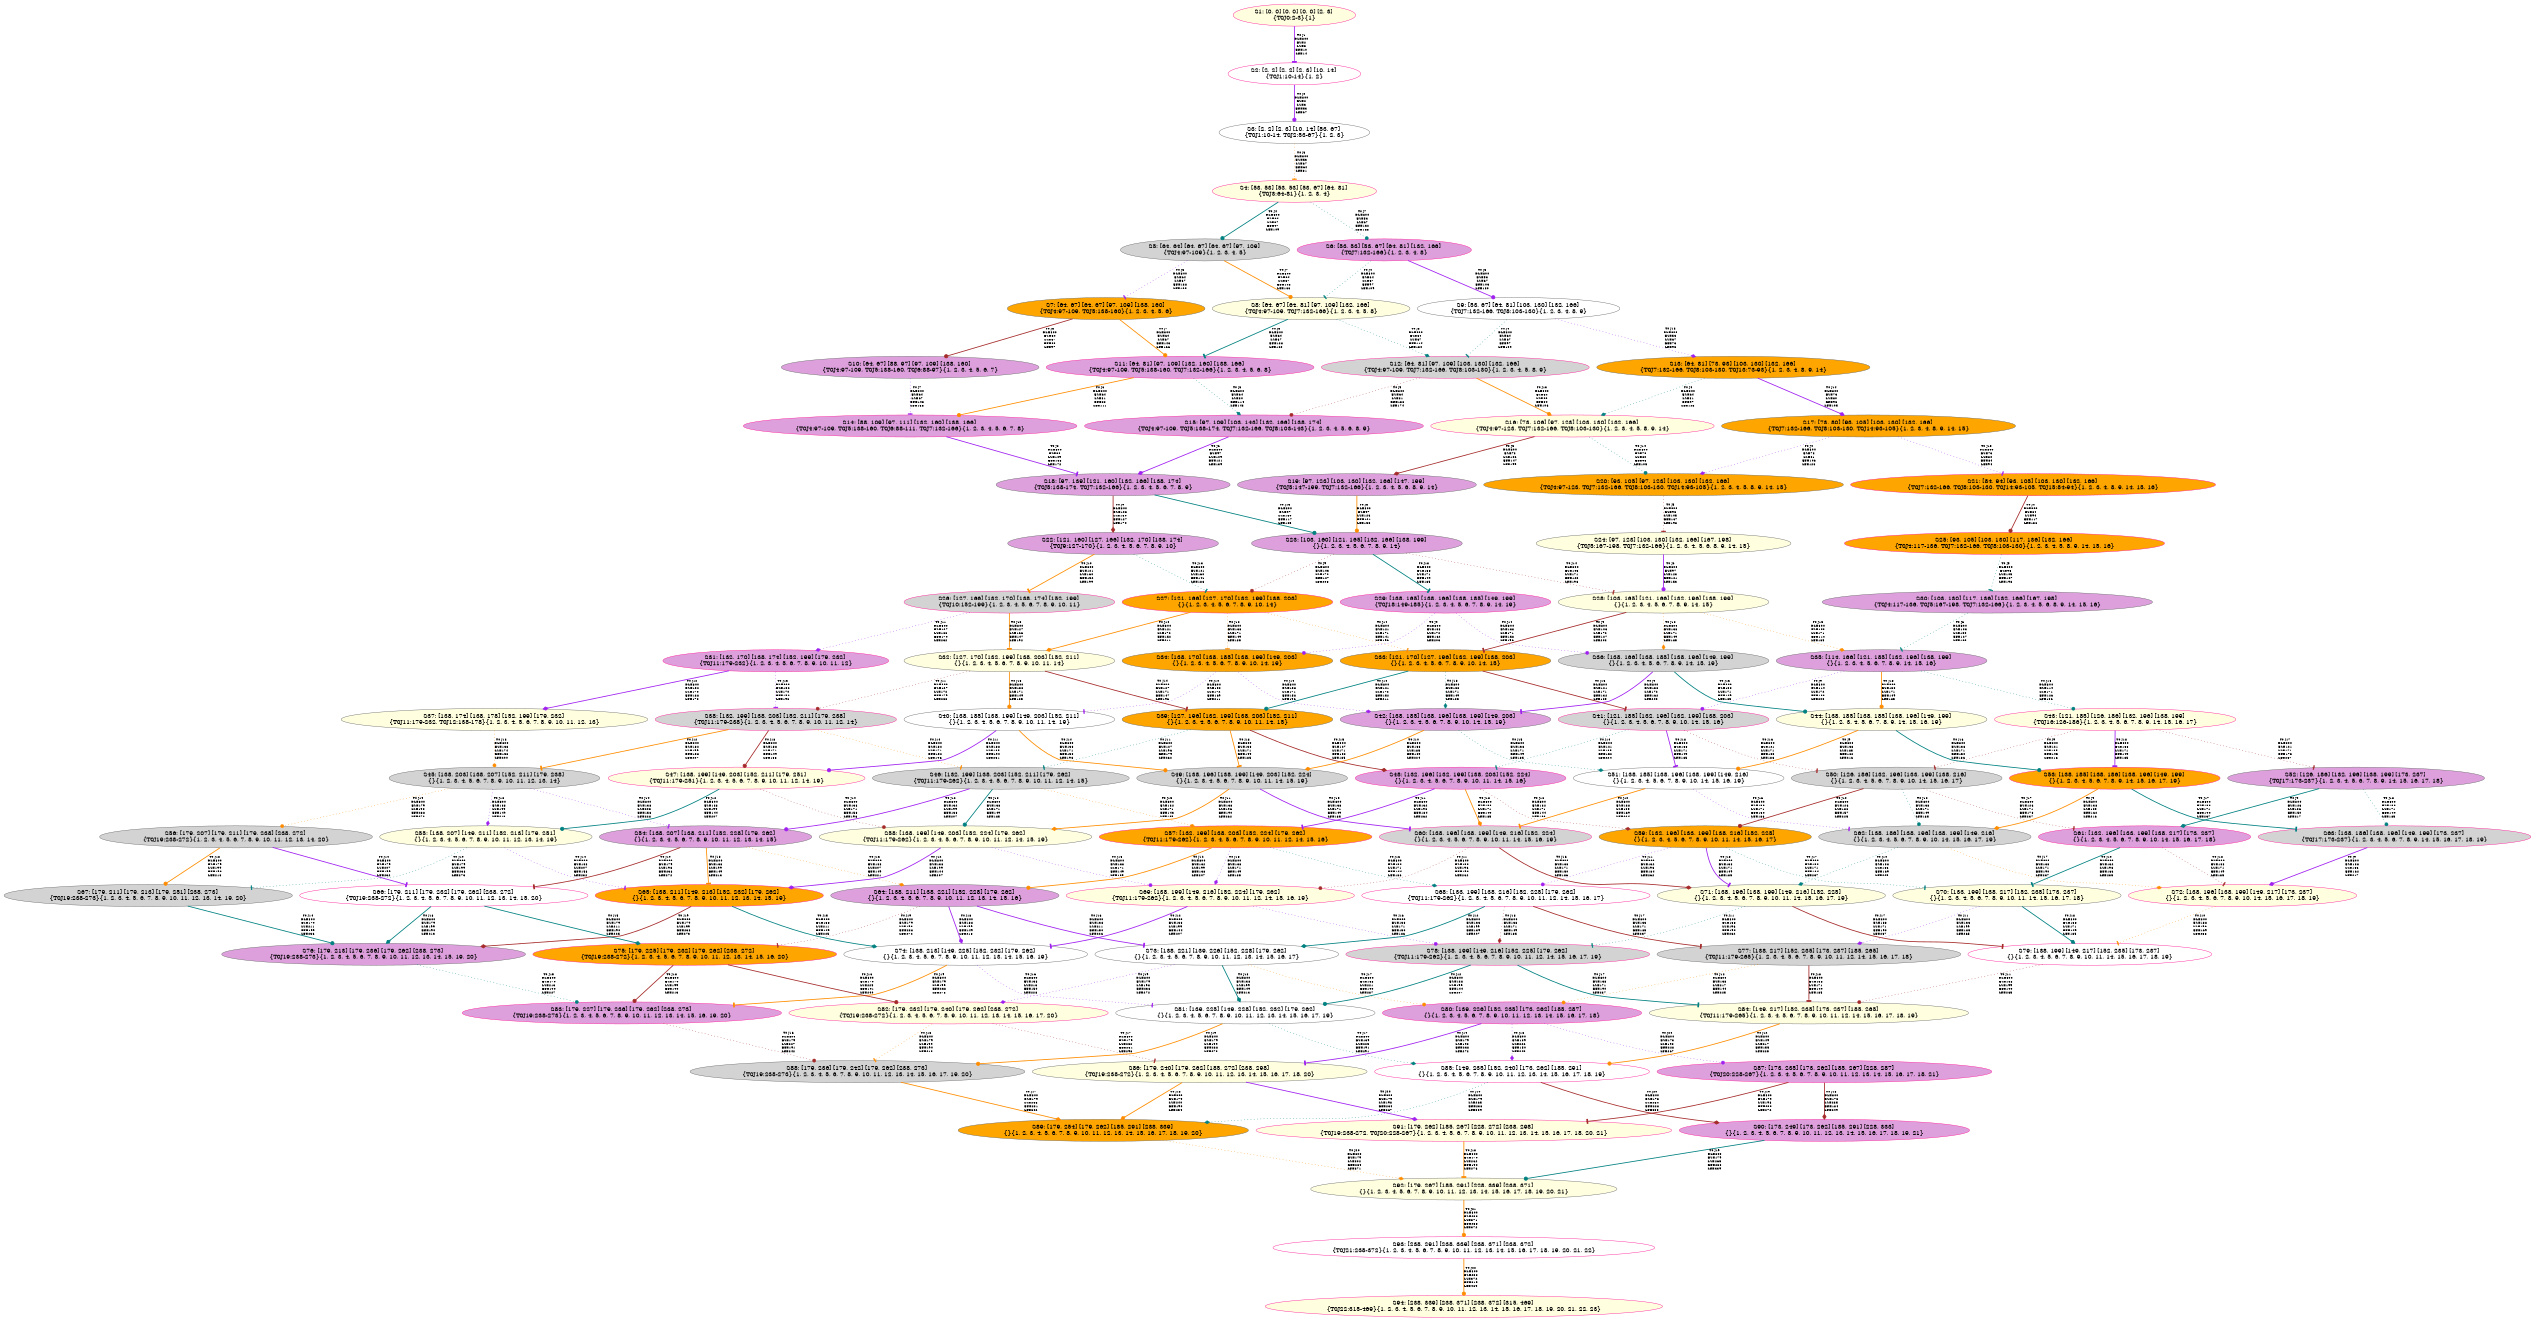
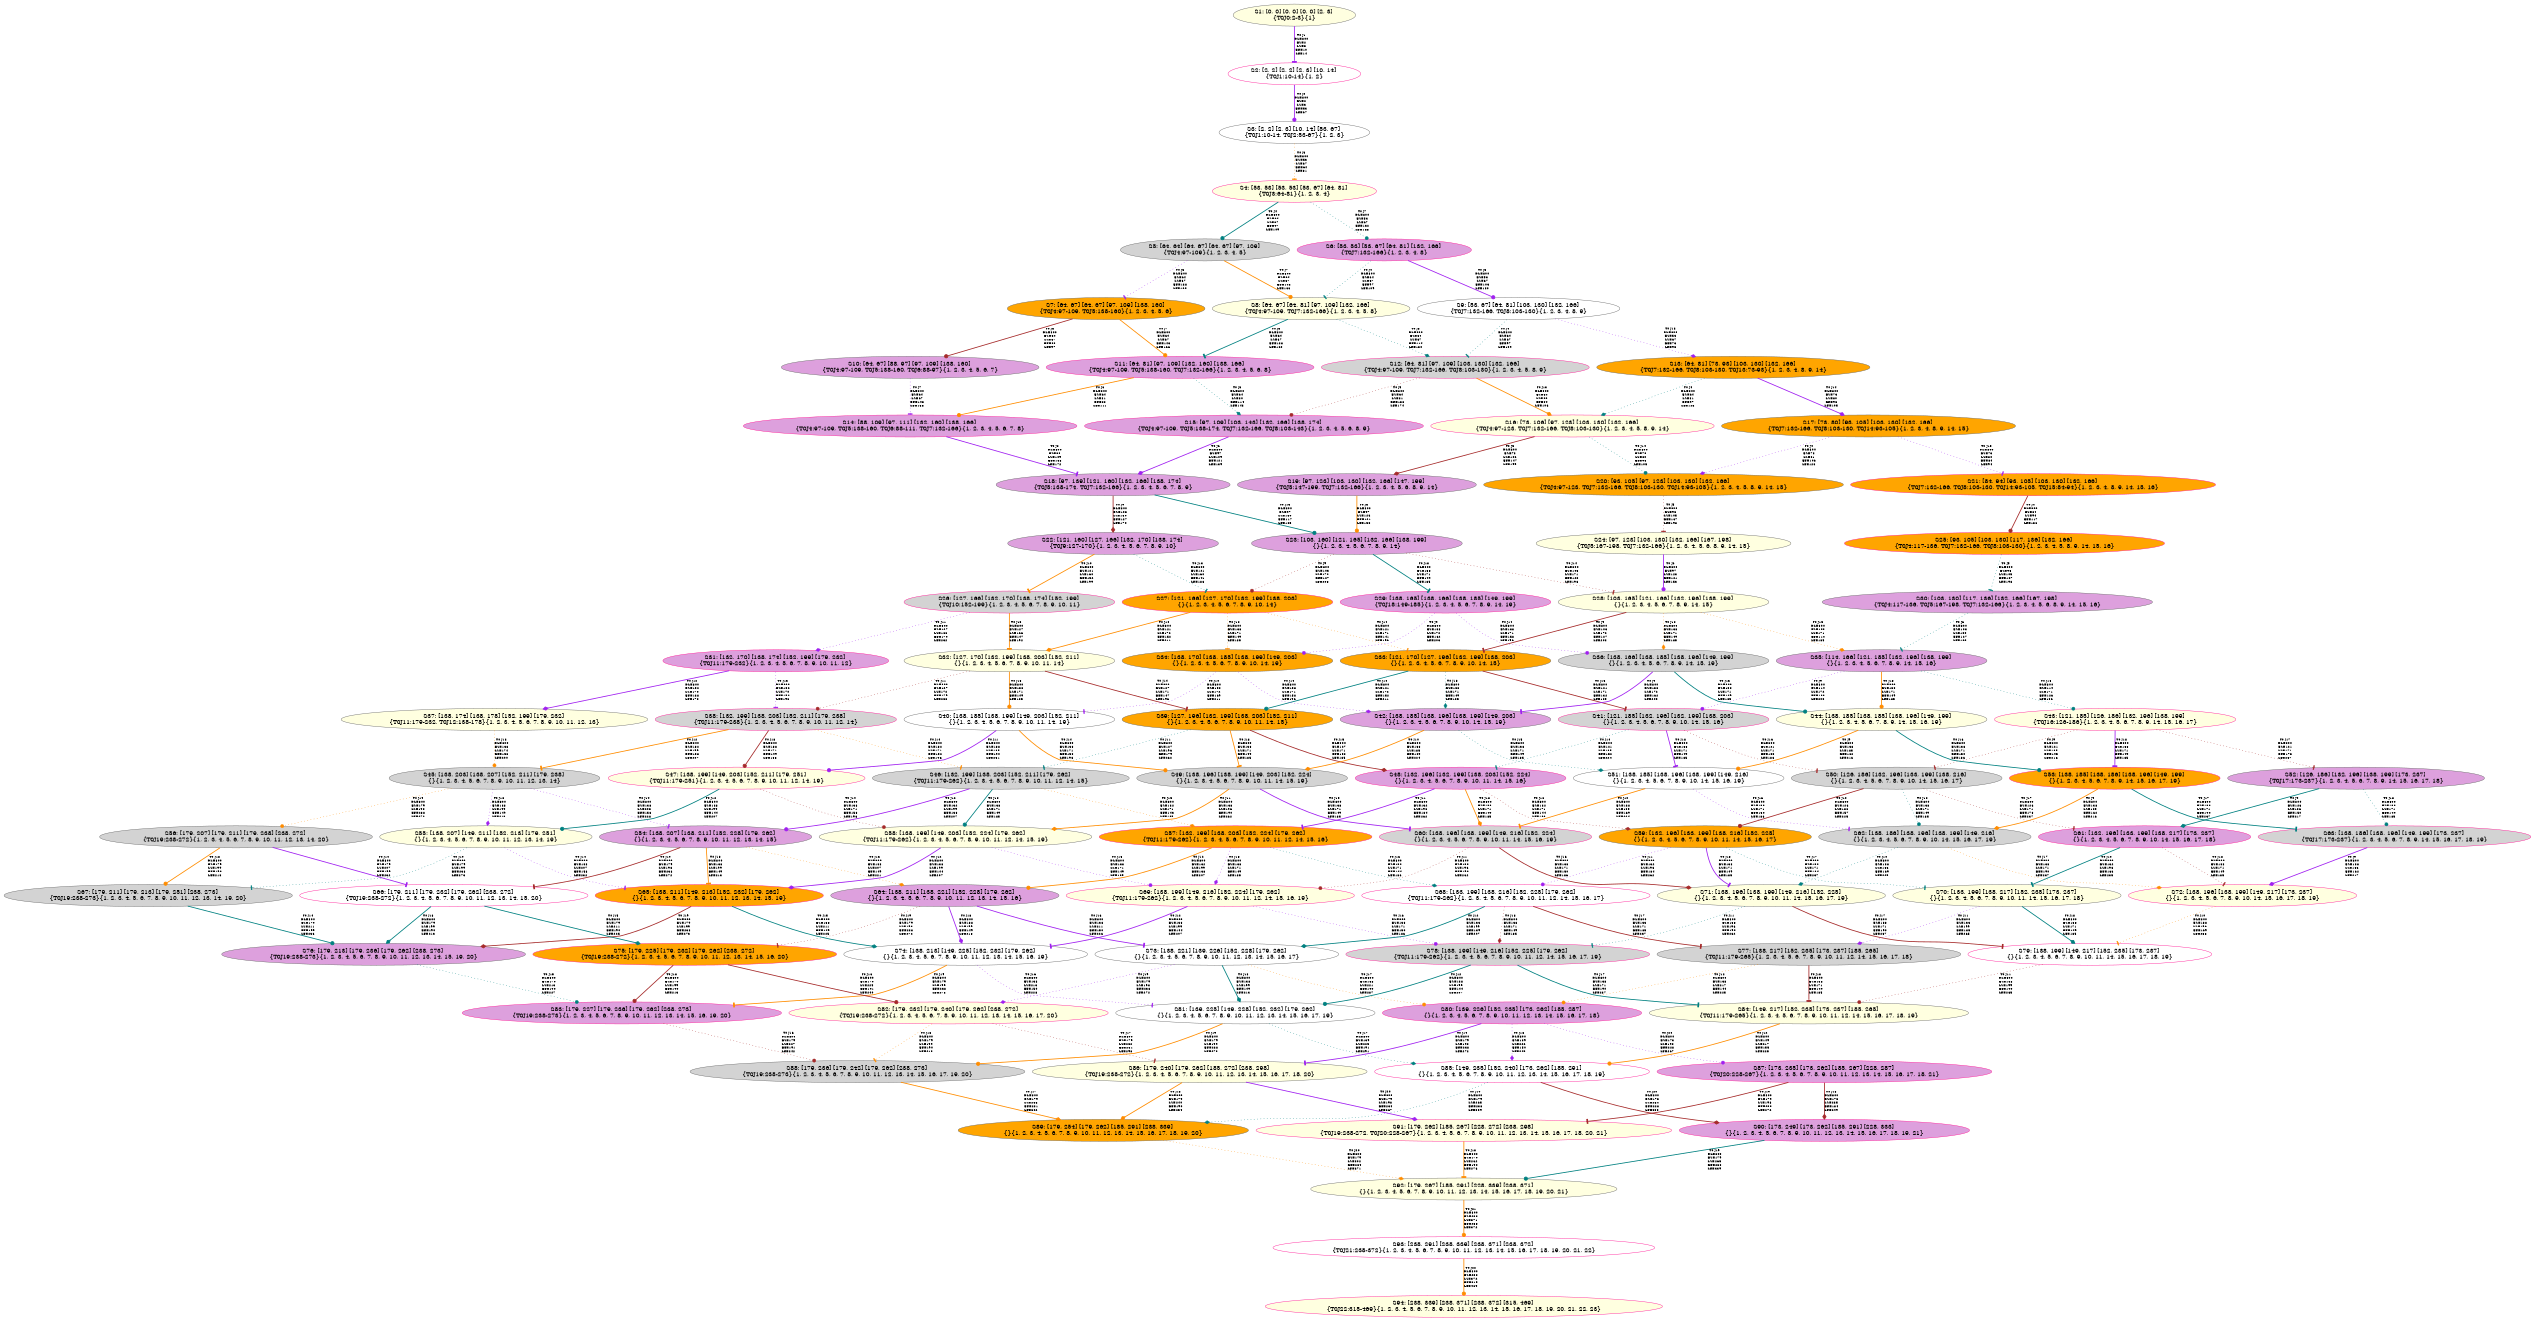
node "S1: [0, 0] [0, 0] [0, 0] [2, 3] {T0J0:2-3}{1}": color deeppink -> gray40
